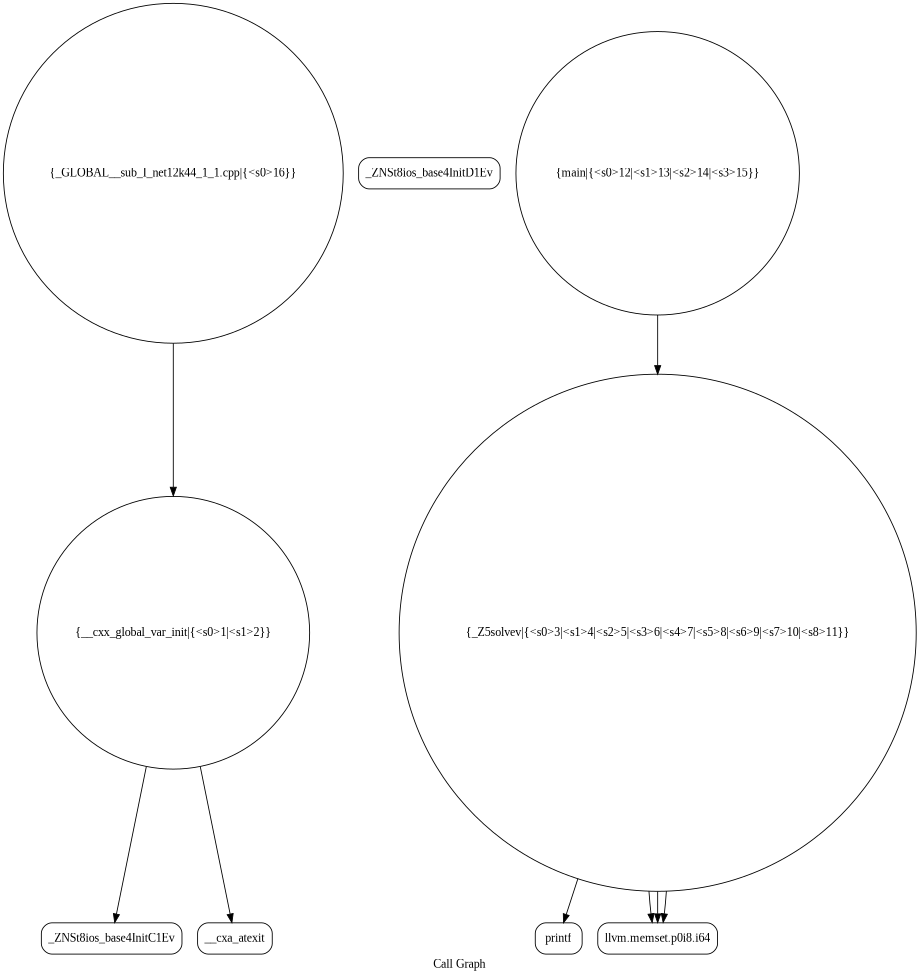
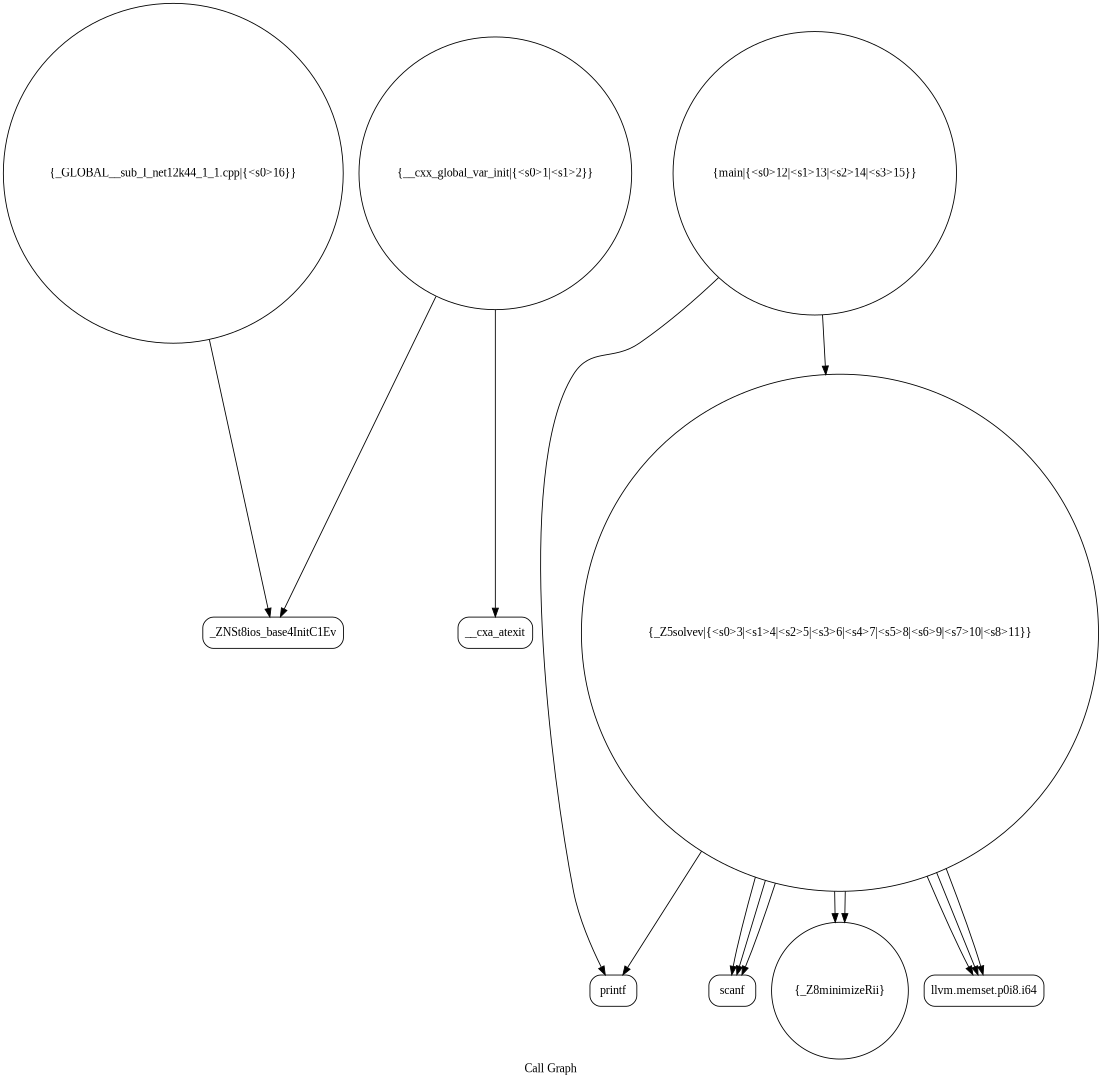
node "_ZNSt8ios_base4InitD1Ev": removed
edge "{_GLOBAL__sub_I_net12k44_1_1.cpp|{<s0>16}}" -> "{__cxx_global_var_init|{<s0>1|<s1>2}}": now "{_GLOBAL__sub_I_net12k44_1_1.cpp|{<s0>16}}" -> "_ZNSt8ios_base4InitC1Ev"
edge "{main|{<s0>12|<s1>13|<s2>14|<s3>15}}" -> "printf": added
node "scanf": added
node "{_Z8minimizeRii}": added
